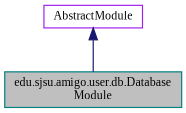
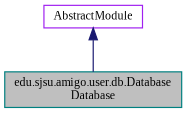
node "edu.sjsu.amigo.user.db.Database Module": label "edu.sjsu.amigo.user.db.Database Module" -> "edu.sjsu.amigo.user.db.Database Database"
